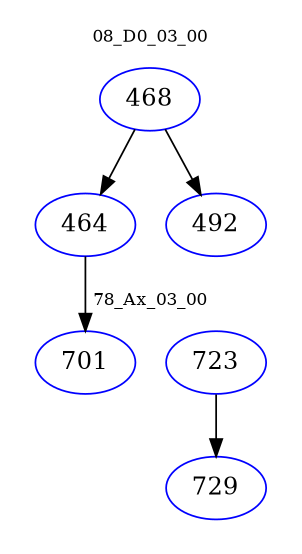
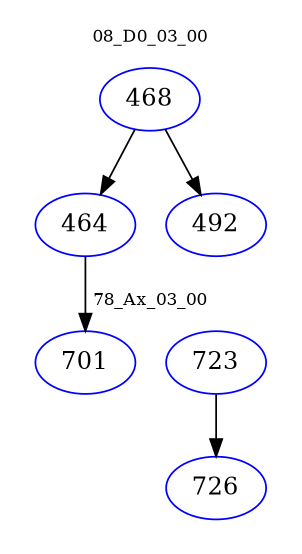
node "729": label "729" -> "726"
